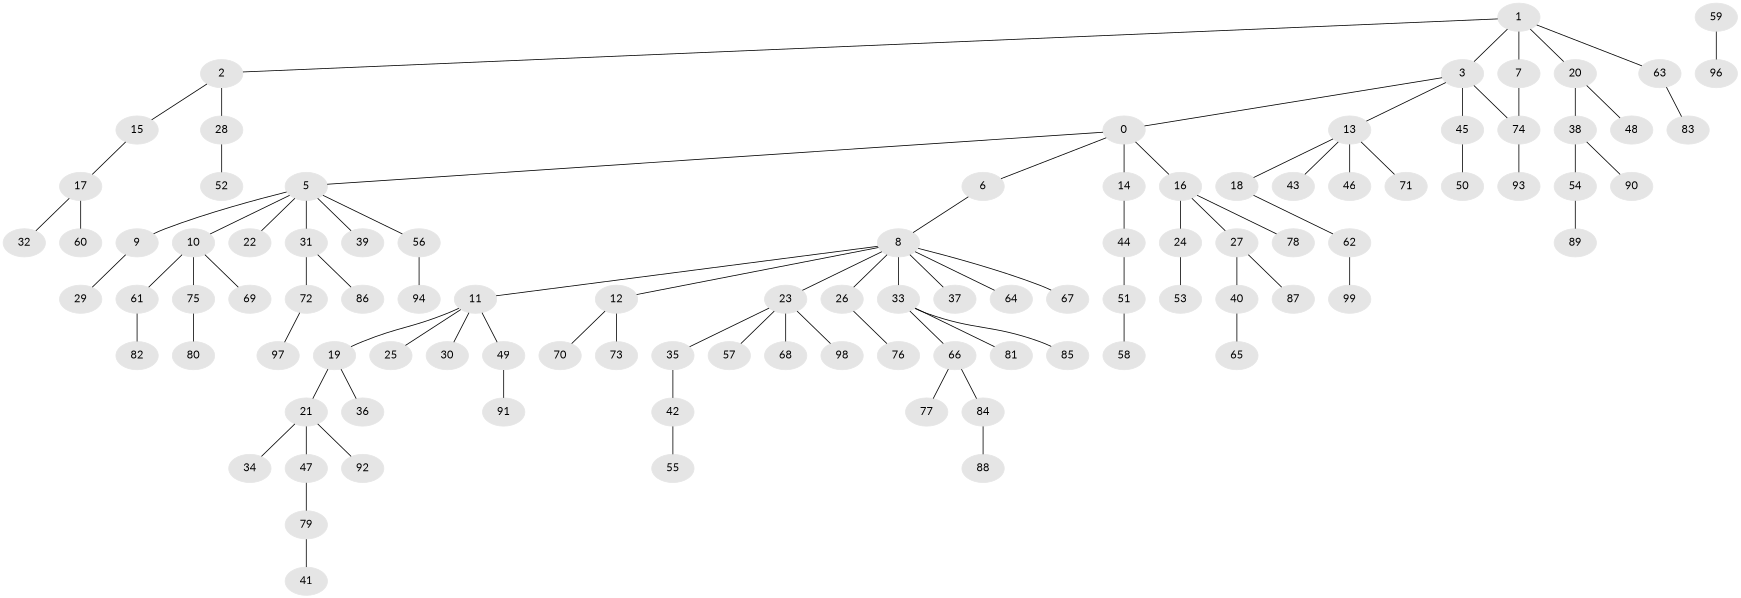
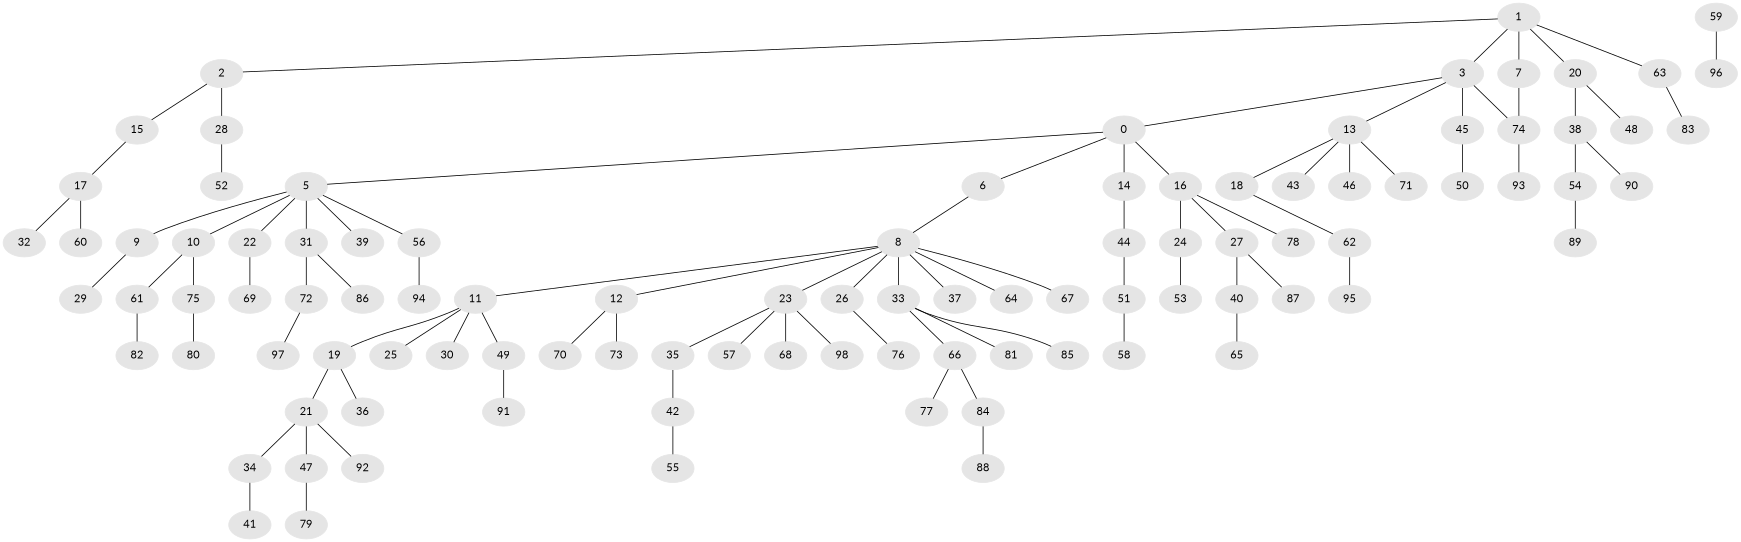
edge "10" -- "69": now "22" -- "69"
node "99": label "99" -> "95"
edge "79" -- "41": now "34" -- "41"
